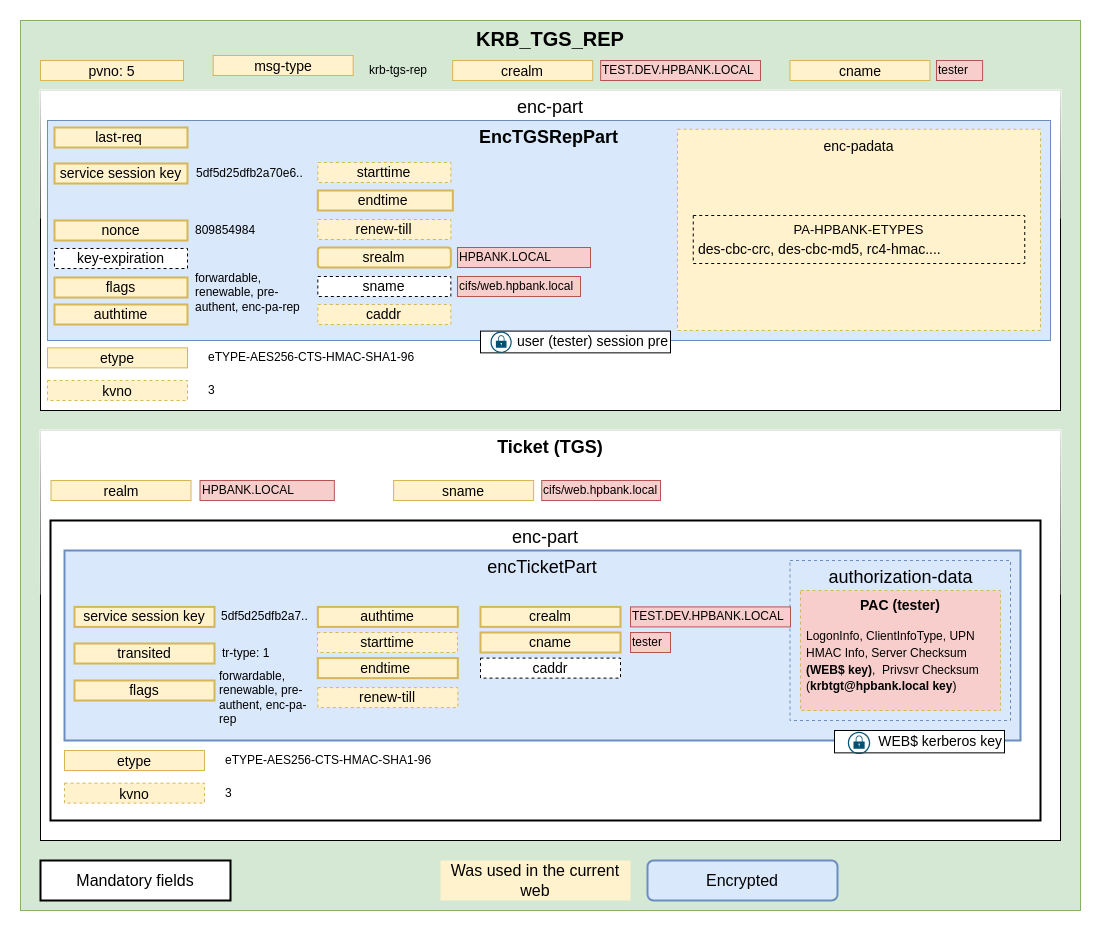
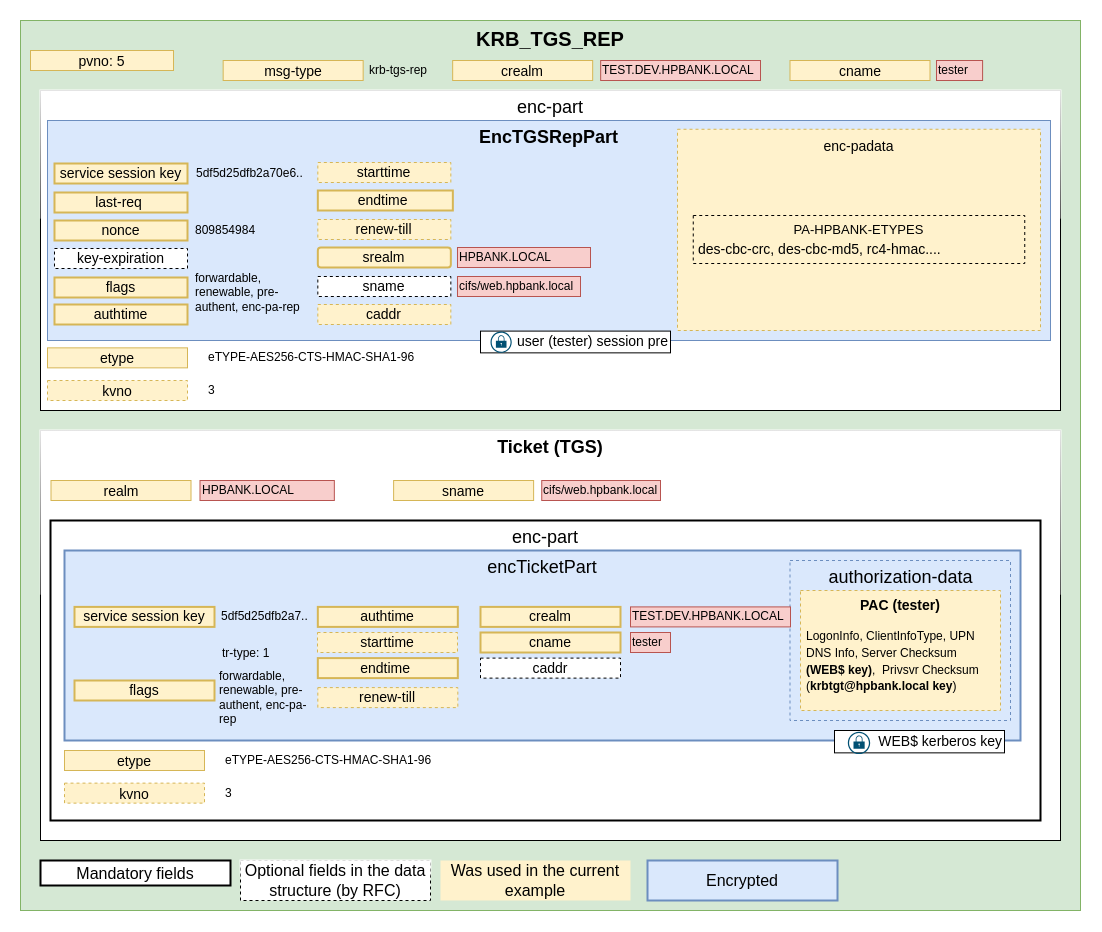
node "msg-type": moved (283, 66) -> (293, 71)
node "pvno: 5": moved (112, 71) -> (102, 61)
node "last-req": moved (121, 138) -> (121, 203)
node "PAC (tester)": fillcolor #f8cecc -> #fff2cc
node "transited": removed
node "LogonInfo, ClientInfoType, UPN HMAC Info, Server Checksum (WEB$ key), Privsvr Checksum (krbtgt@hpbank.local key)": label "LogonInfo, ClientInfoType, UPN HMAC Info, Server Checksum (WEB$ key), Privsvr Checksum (krbtgt@hpbank.local key)" -> "LogonInfo, ClientInfoType, UPN DNS Info, Server Checksum (WEB$ key), Privsvr Checksum (krbtgt@hpbank.local key)"
node "Mandatory fields": size 190x40 -> 190x25
node "Optional fields in the data structure (by RFC)": added
node "Was used in the current web": label "Was used in the current web" -> "Was used in the current example"
node "Encrypted": shape rounded rectangle -> rectangle
